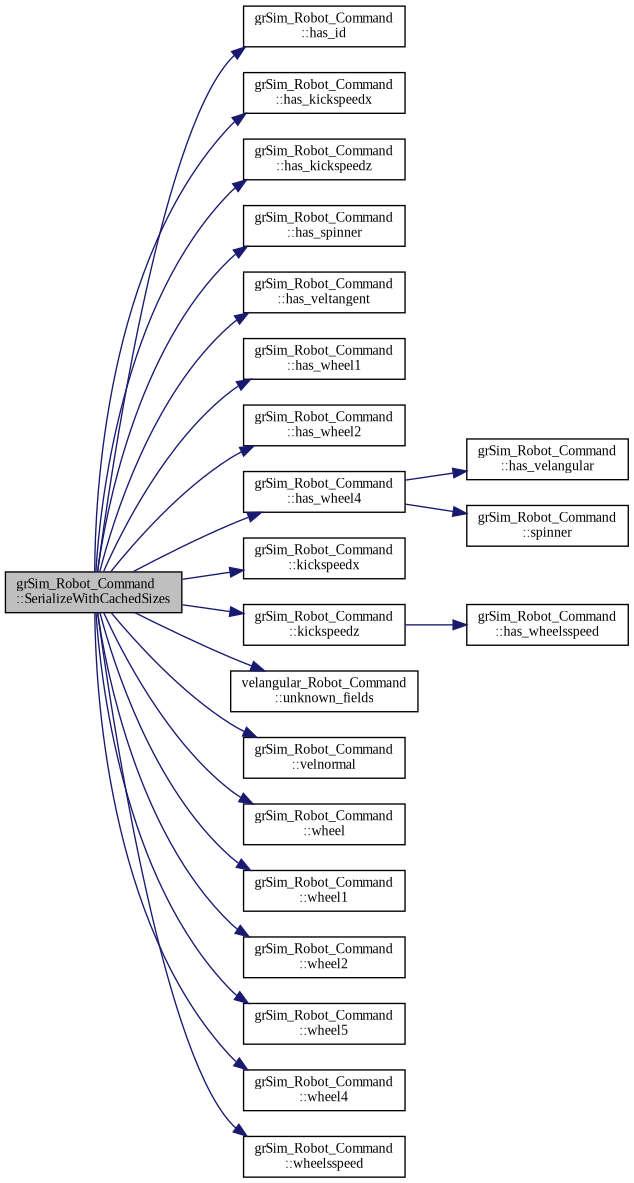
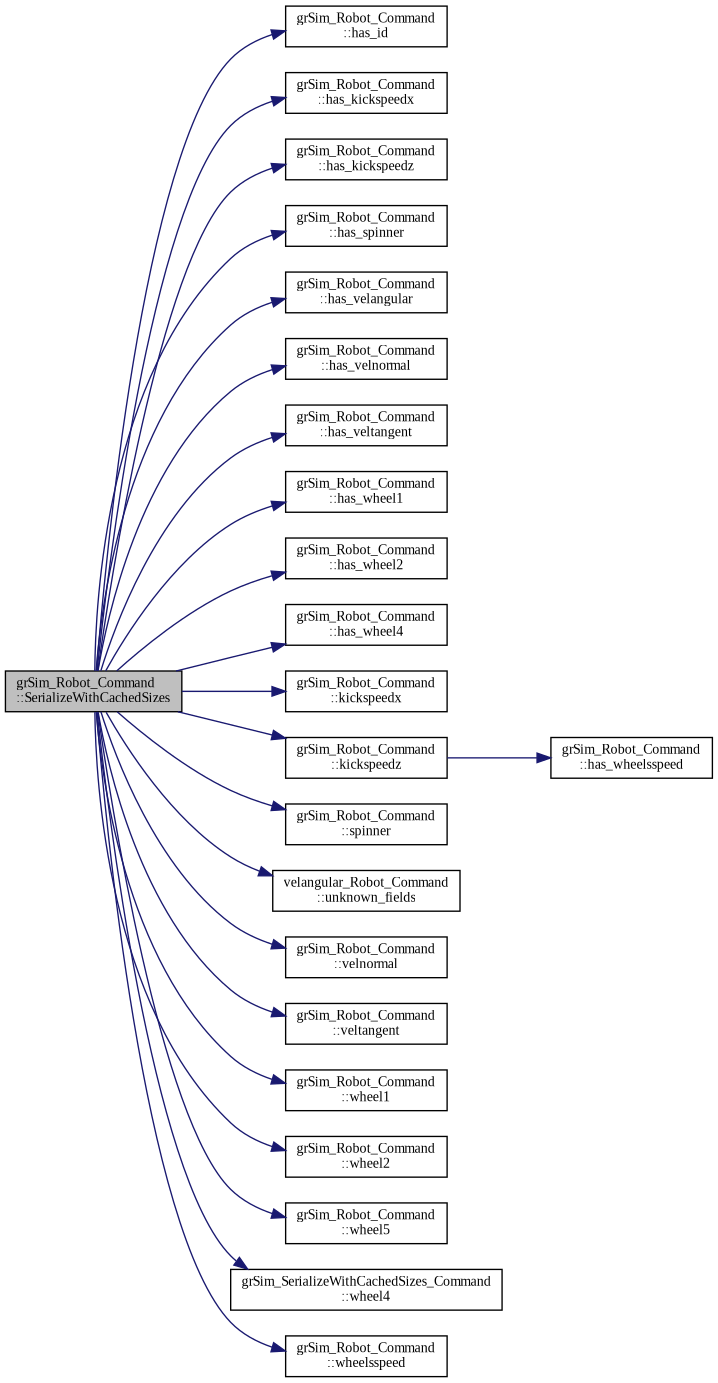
node "grSim_Robot_Command ::has_velnormal": added
edge "grSim_Robot_Command ::has_wheel4" -> "grSim_Robot_Command ::has_velangular": now "grSim_Robot_Command ::SerializeWithCachedSizes" -> "grSim_Robot_Command ::has_velangular"
edge "grSim_Robot_Command ::has_wheel4" -> "grSim_Robot_Command ::spinner": now "grSim_Robot_Command ::SerializeWithCachedSizes" -> "grSim_Robot_Command ::spinner"
node "grSim_Robot_Command ::wheel": label "grSim_Robot_Command ::wheel" -> "grSim_Robot_Command ::veltangent"
node "grSim_Robot_Command ::wheel4": label "grSim_Robot_Command ::wheel4" -> "grSim_SerializeWithCachedSizes_Command ::wheel4"
